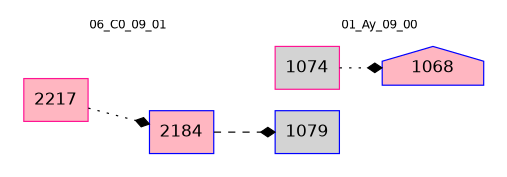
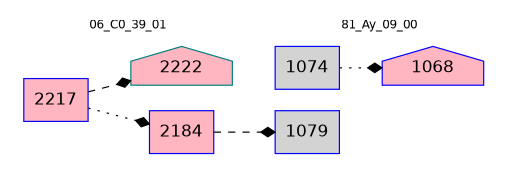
cluster "06_C0_09_01": label "06_C0_09_01" -> "06_C0_39_01"
cluster "01_Ay_09_00": label "01_Ay_09_00" -> "81_Ay_09_00"
node "2222": added
node "1074": color deeppink -> blue
node "2217": color deeppink -> blue
